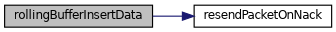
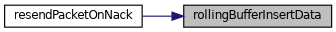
edge "rollingBufferInsertData" -> "resendPacketOnNack": reversed
